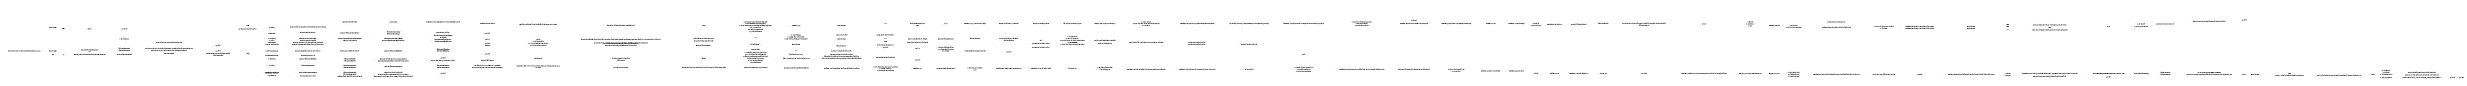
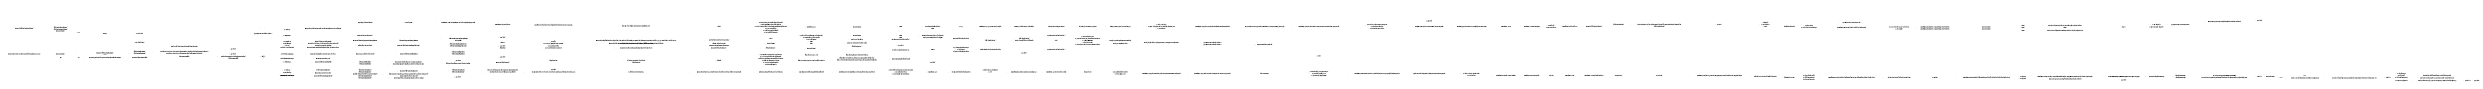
node "Electronic Doorbell: They don't want to talk to you.": removed
node "Inland Empire: When was the last time you kissed?": added
